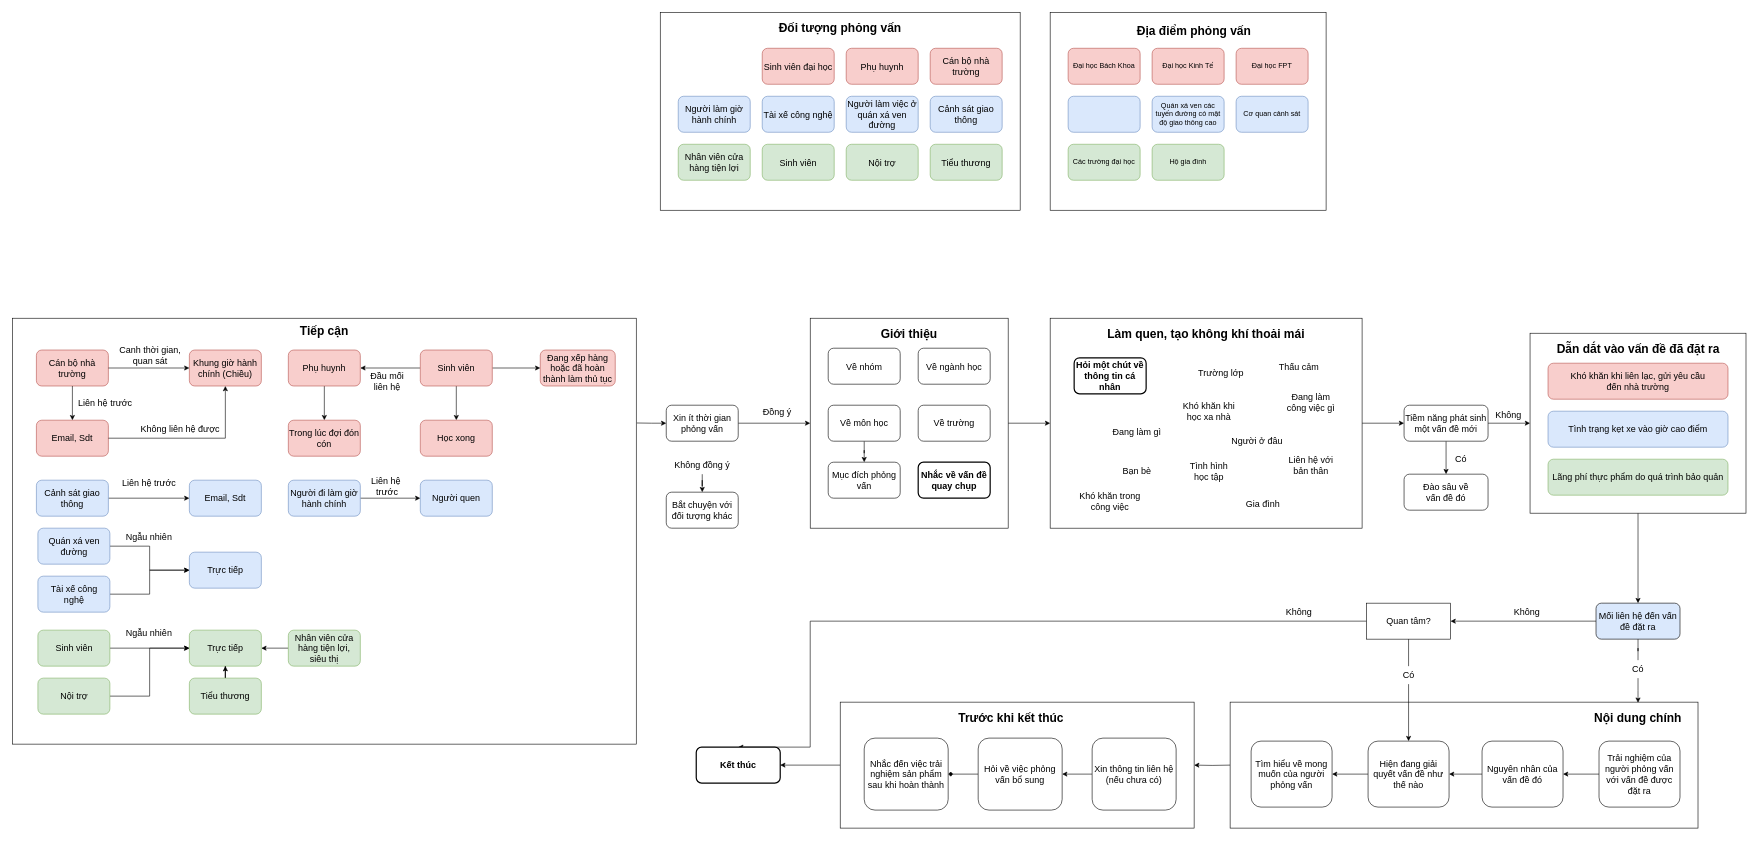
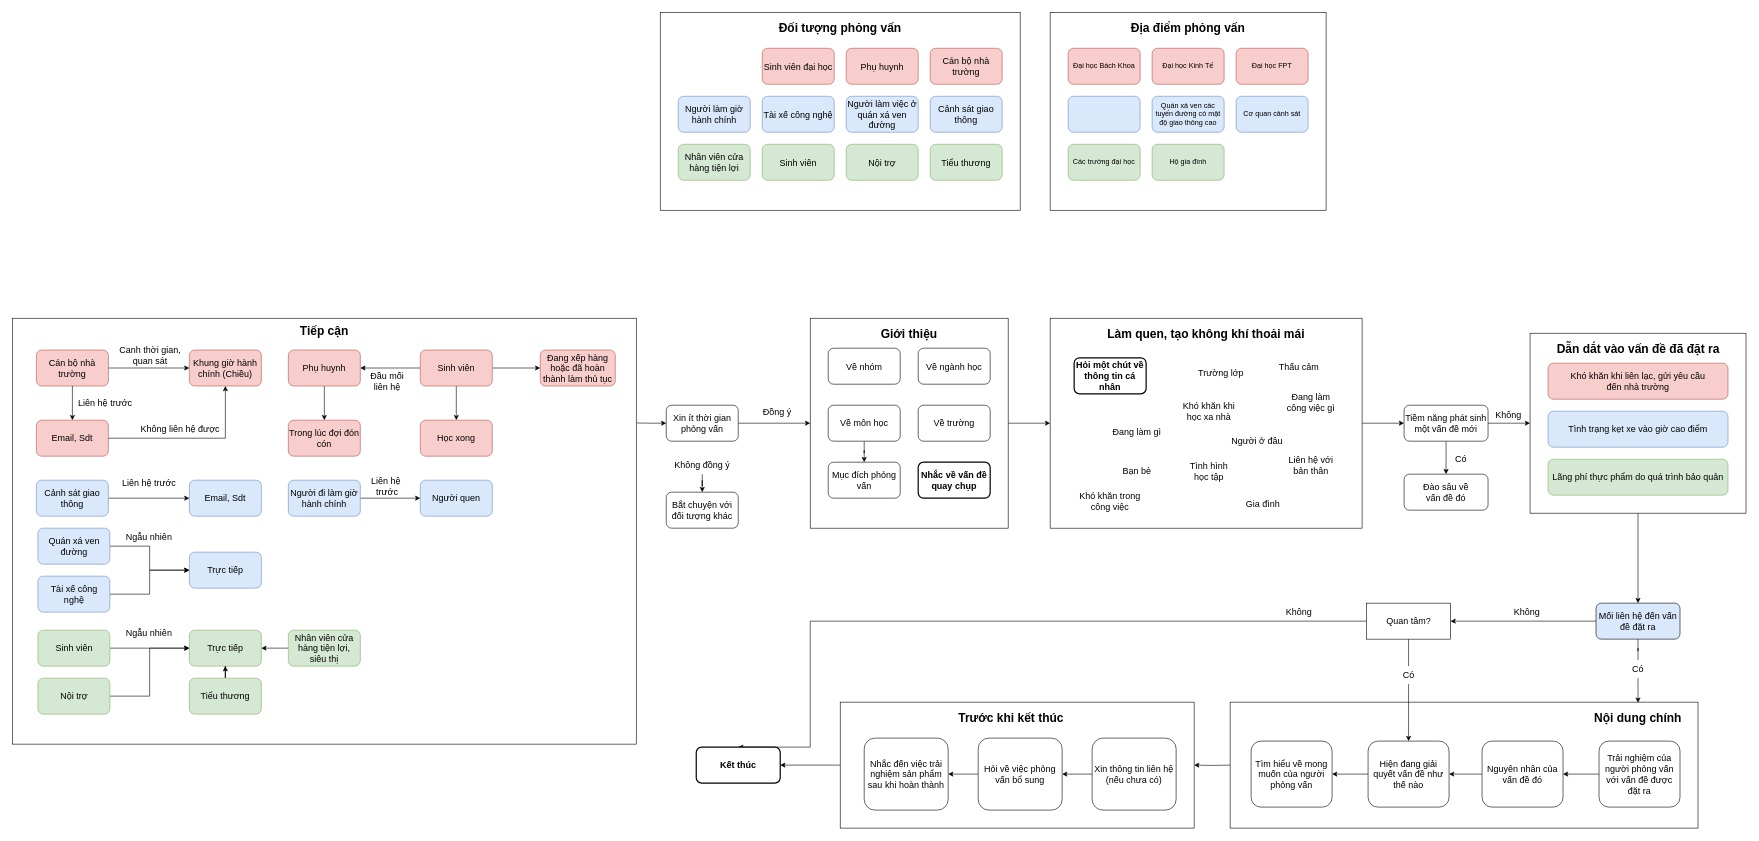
node "Địa điểm phỏng vấn": moved (1194, 30) -> (1188, 27)
edge "Hỏi về việc phỏng vấn bổ sung" -> "Nhắc đến việc trải nghiệm sản phẩm sau khi hoàn thành": arrowhead diamond -> classic
